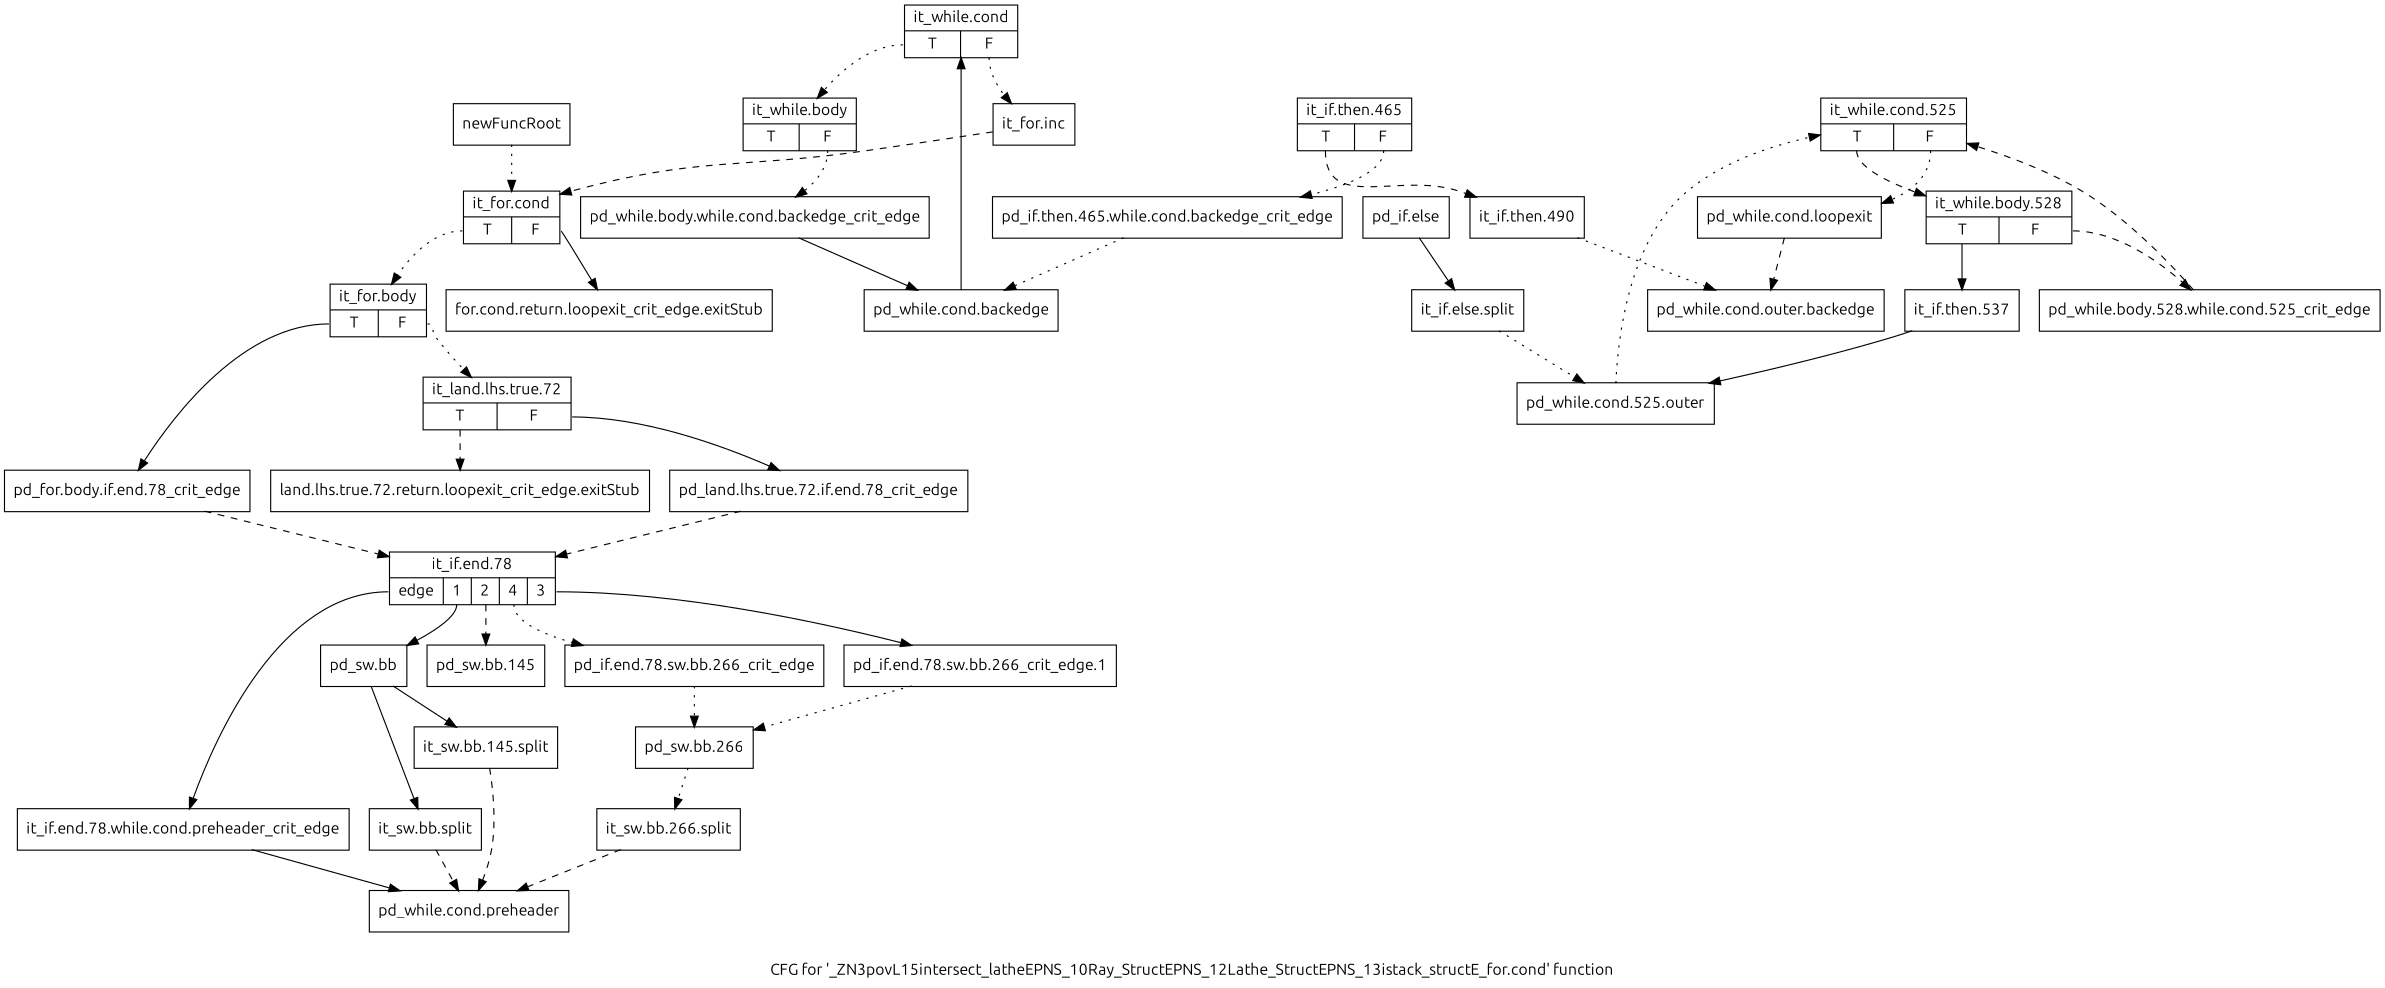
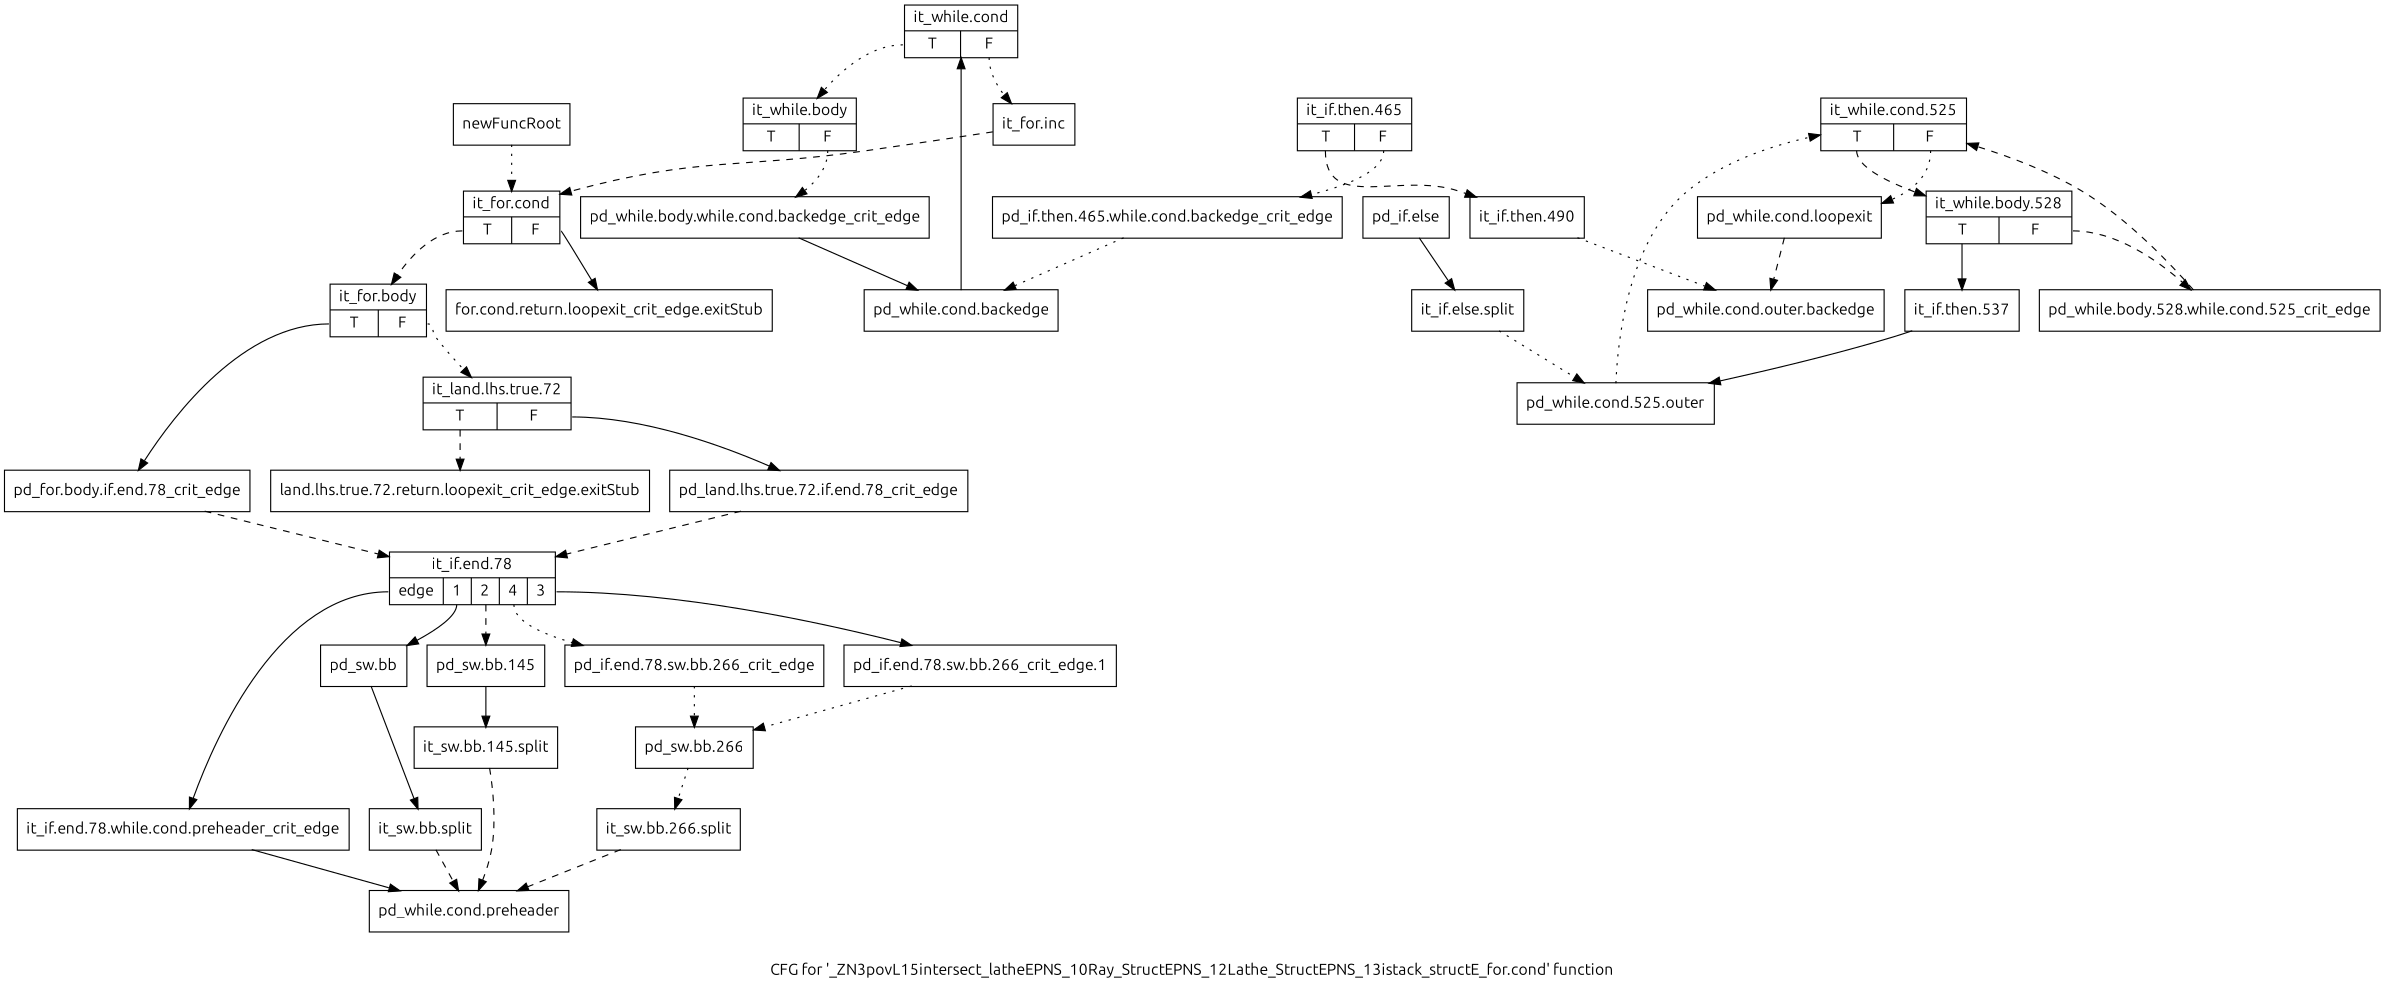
edge "it_for.cond" -> "it_for.body": style dotted -> dashed
edge "pd_sw.bb" -> "it_sw.bb.145.split": now "pd_sw.bb.145" -> "it_sw.bb.145.split"
